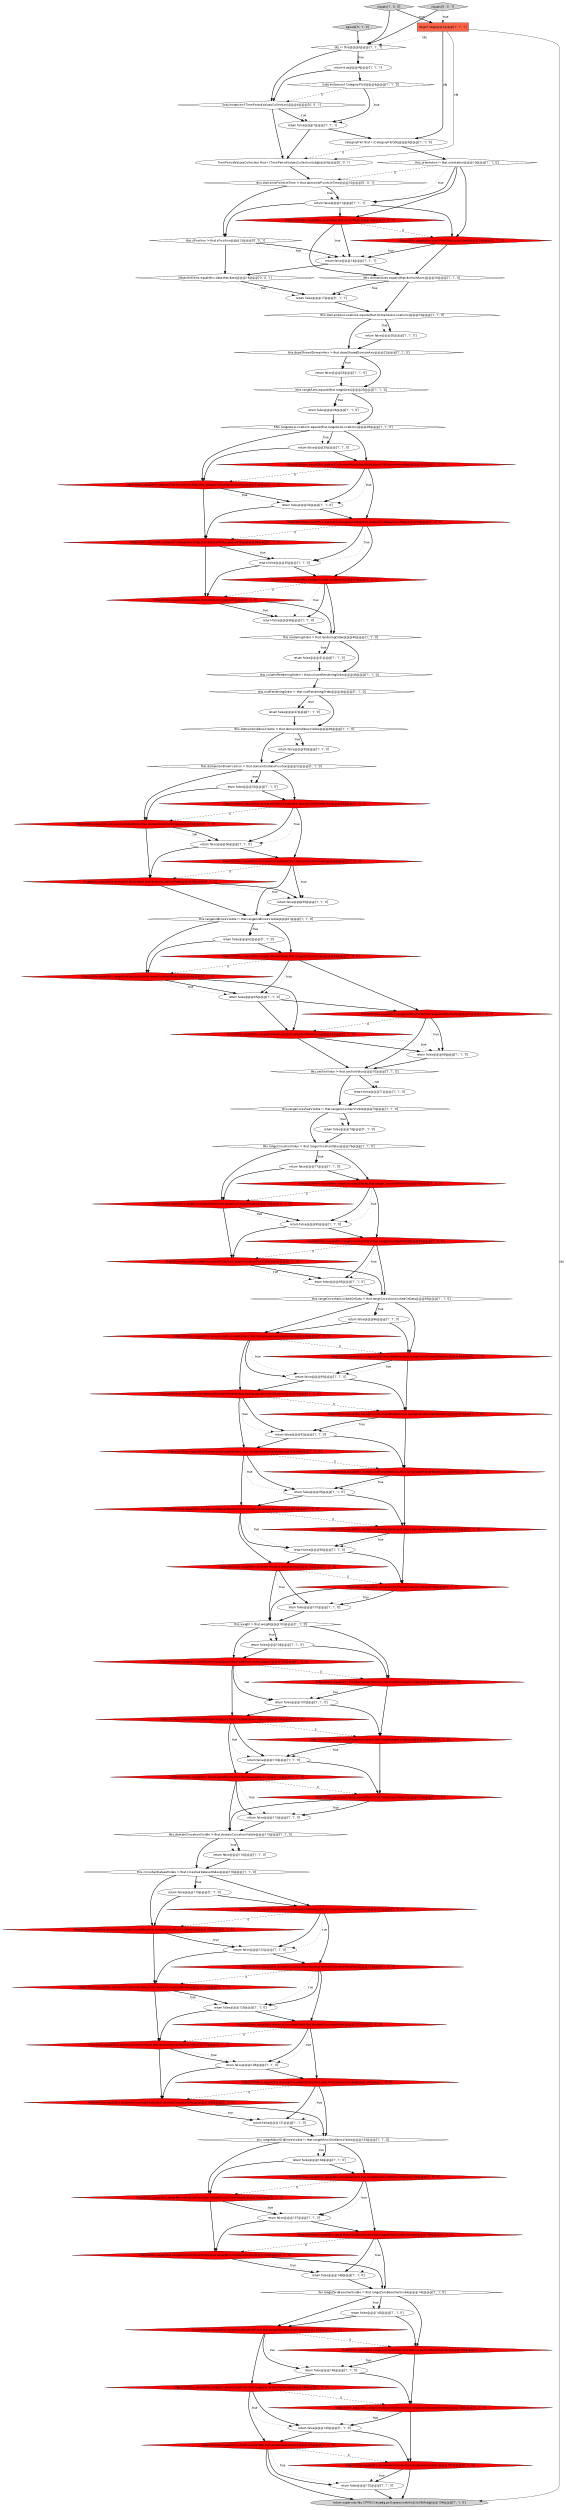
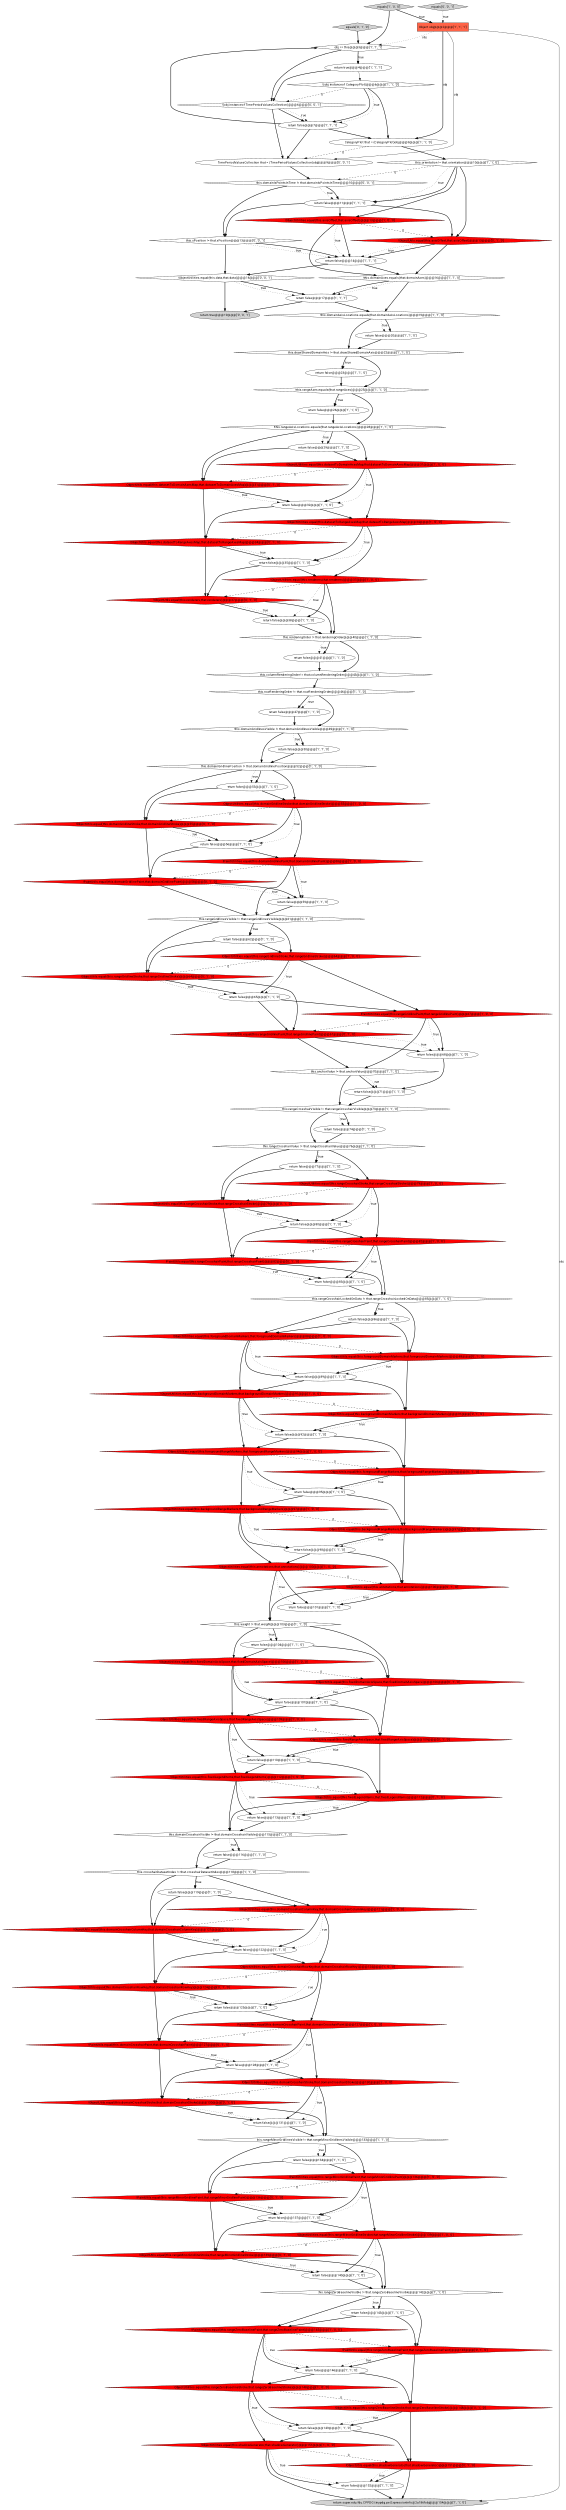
edge "equals['0', '0', '1']" -> "obj == this@@@3@@@['1', '1', '1']": now "return false@@@7@@@['1', '1', '1']" -> "obj == this@@@3@@@['1', '1', '1']"
edge "return true@@@4@@@['1', '1', '1']" -> "!(obj instanceof CategoryPlot)@@@6@@@['1', '1', '0']": style bold -> solid
edge "!(obj instanceof CategoryPlot)@@@6@@@['1', '1', '0']" -> "CategoryPlot that = (CategoryPlot)obj@@@9@@@['1', '1', '0']": added
node "return true@@@19@@@['0', '0', '1']": added
edge "return false@@@68@@@['1', '1', '0']" -> "this.anchorValue != that.anchorValue@@@70@@@['1', '1', '0']": now "return false@@@68@@@['1', '1', '0']" -> "return false@@@71@@@['1', '1', '0']"
edge "return false@@@101@@@['1', '1', '0']" -> "this.weight != that.weight@@@103@@@['1', '1', '0']": removed
